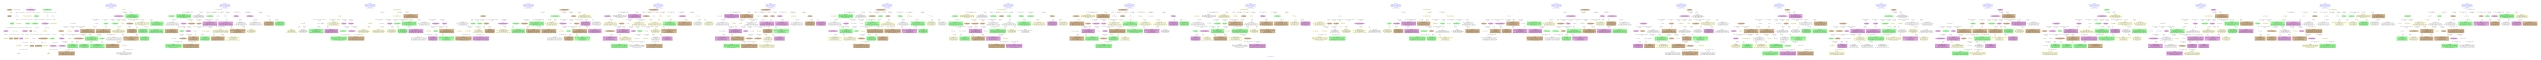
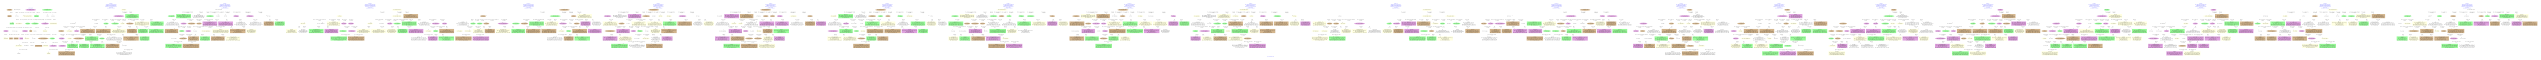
node "nationality": fillcolor tan -> white
